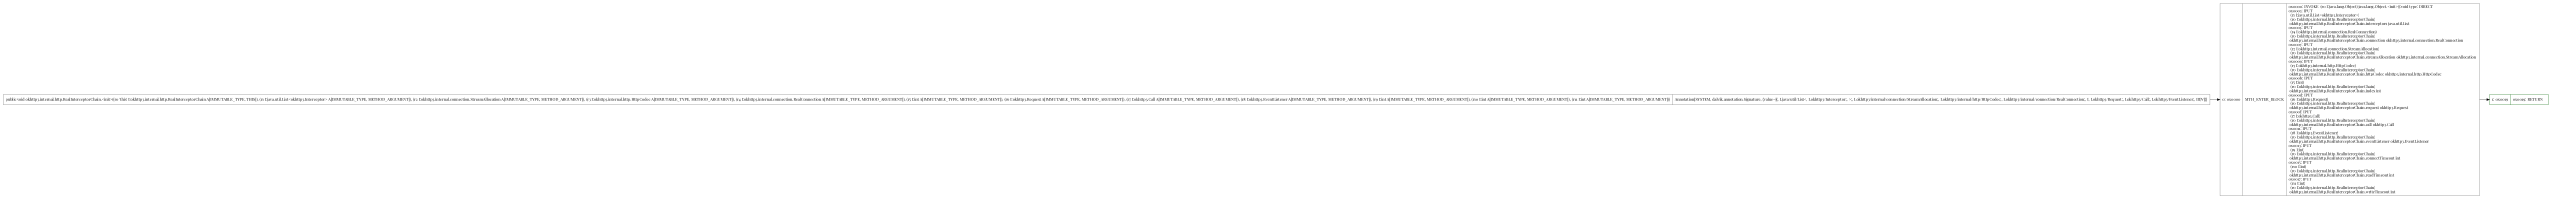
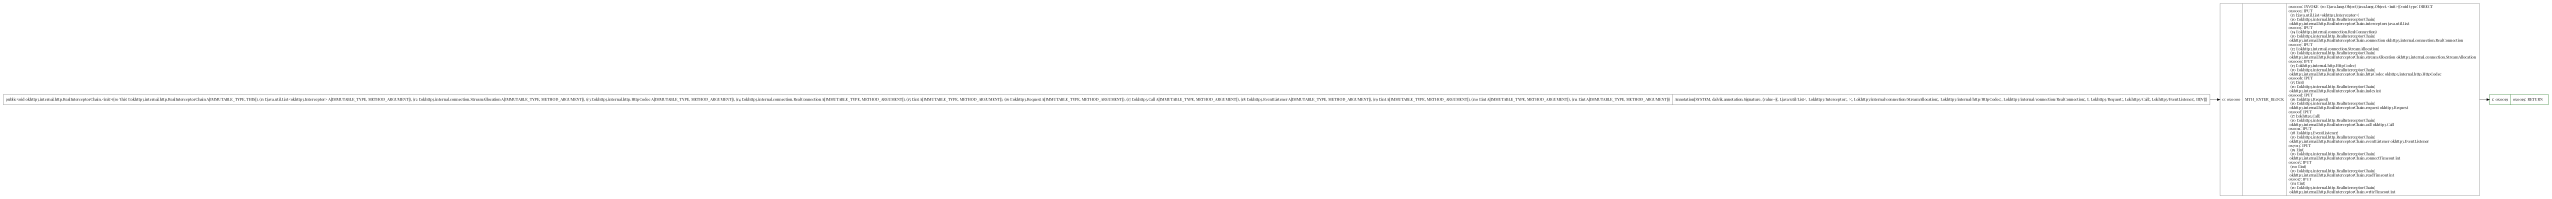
node "0: 0x0000": text "0x0013: IPUT" -> "0x7013: IPUT"
